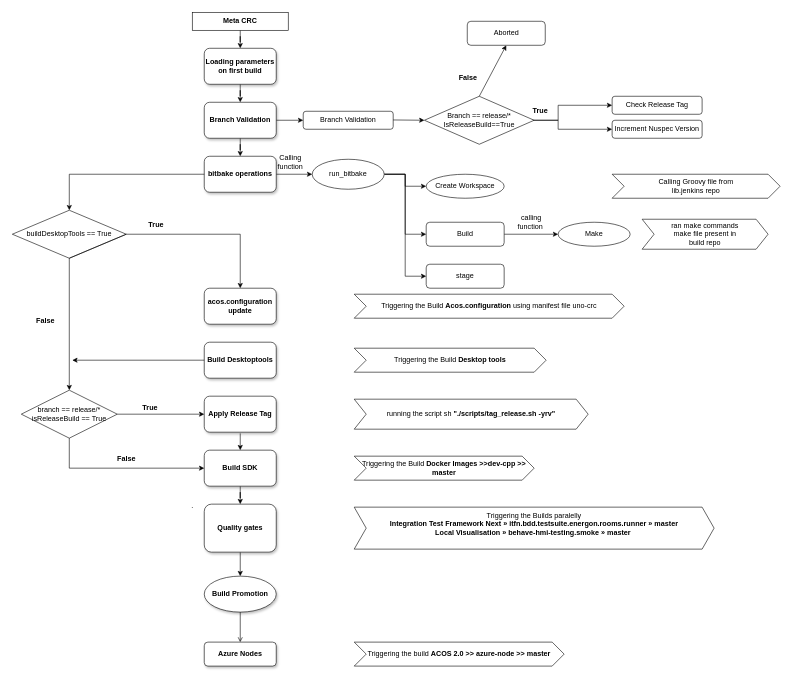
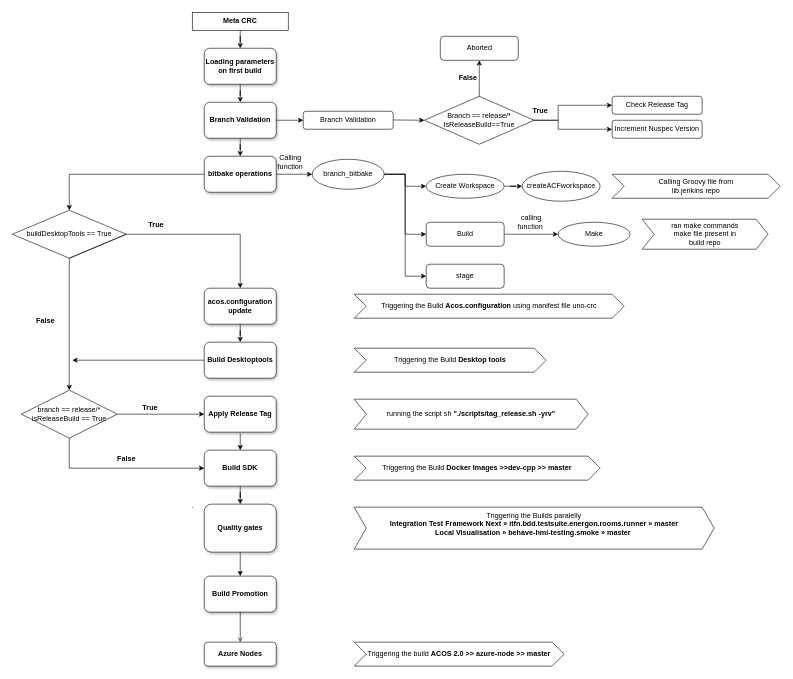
node "Aborted": moved (506, 33) -> (479, 48)
node "run_bitbake": label "run_bitbake" -> "branch_bitbake"
edge "Create Workspace" -> "createACFworkspace": added
node "createACFworkspace": added
edge "acos.configuration update" -> "Build Desktoptools": added
node "Triggering the Build Docker Images >>dev-cpp >> master": size 180x24 -> 246x24
node "Build Promotion": shape ellipse -> rounded rectangle
